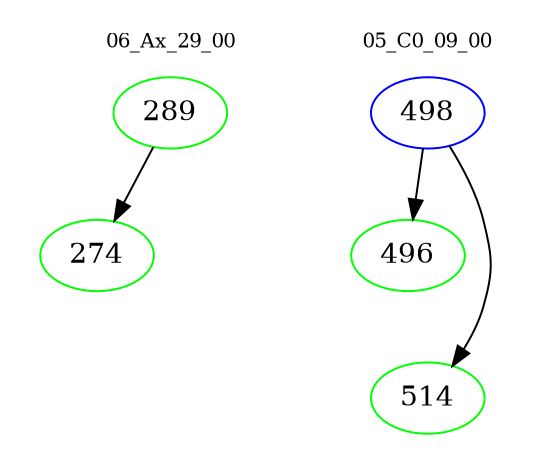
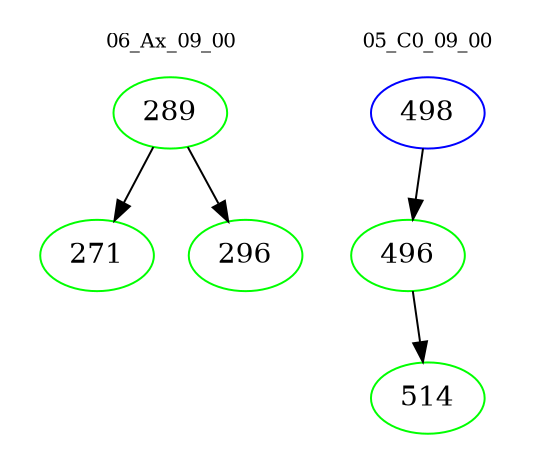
cluster "06_Ax_29_00": label "06_Ax_29_00" -> "06_Ax_09_00"
edge "498" -> "514": now "496" -> "514"
node "274": label "274" -> "271"
node "296": added
